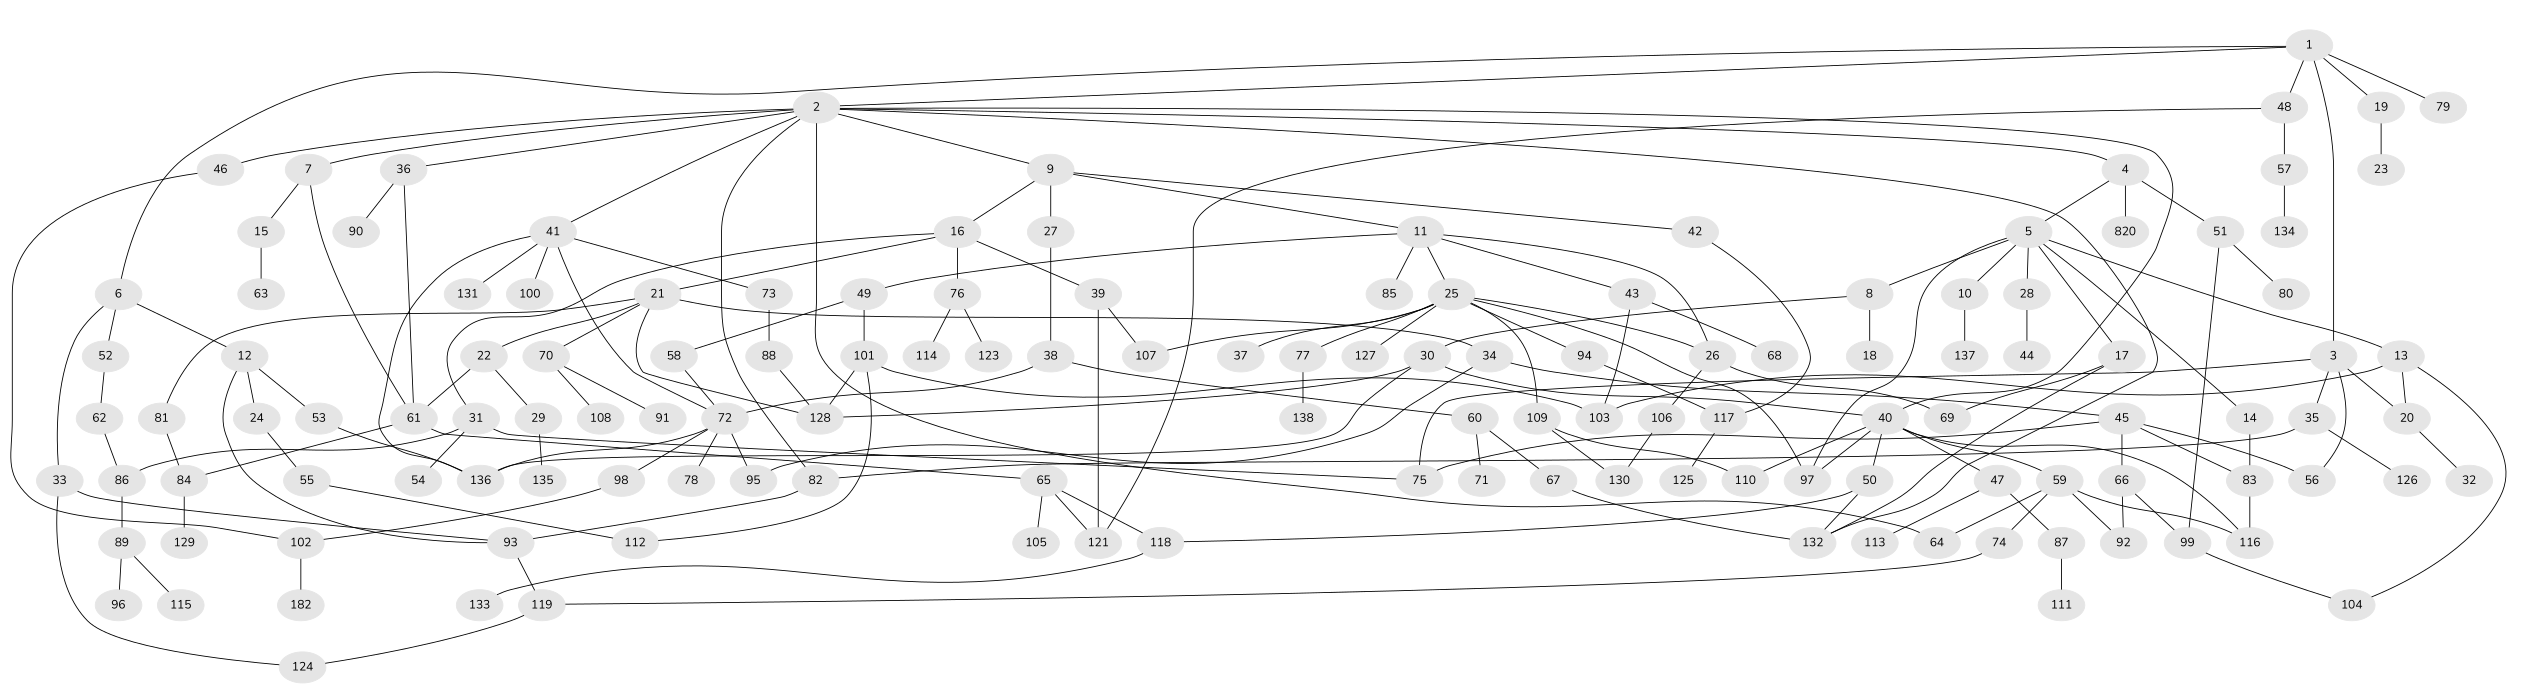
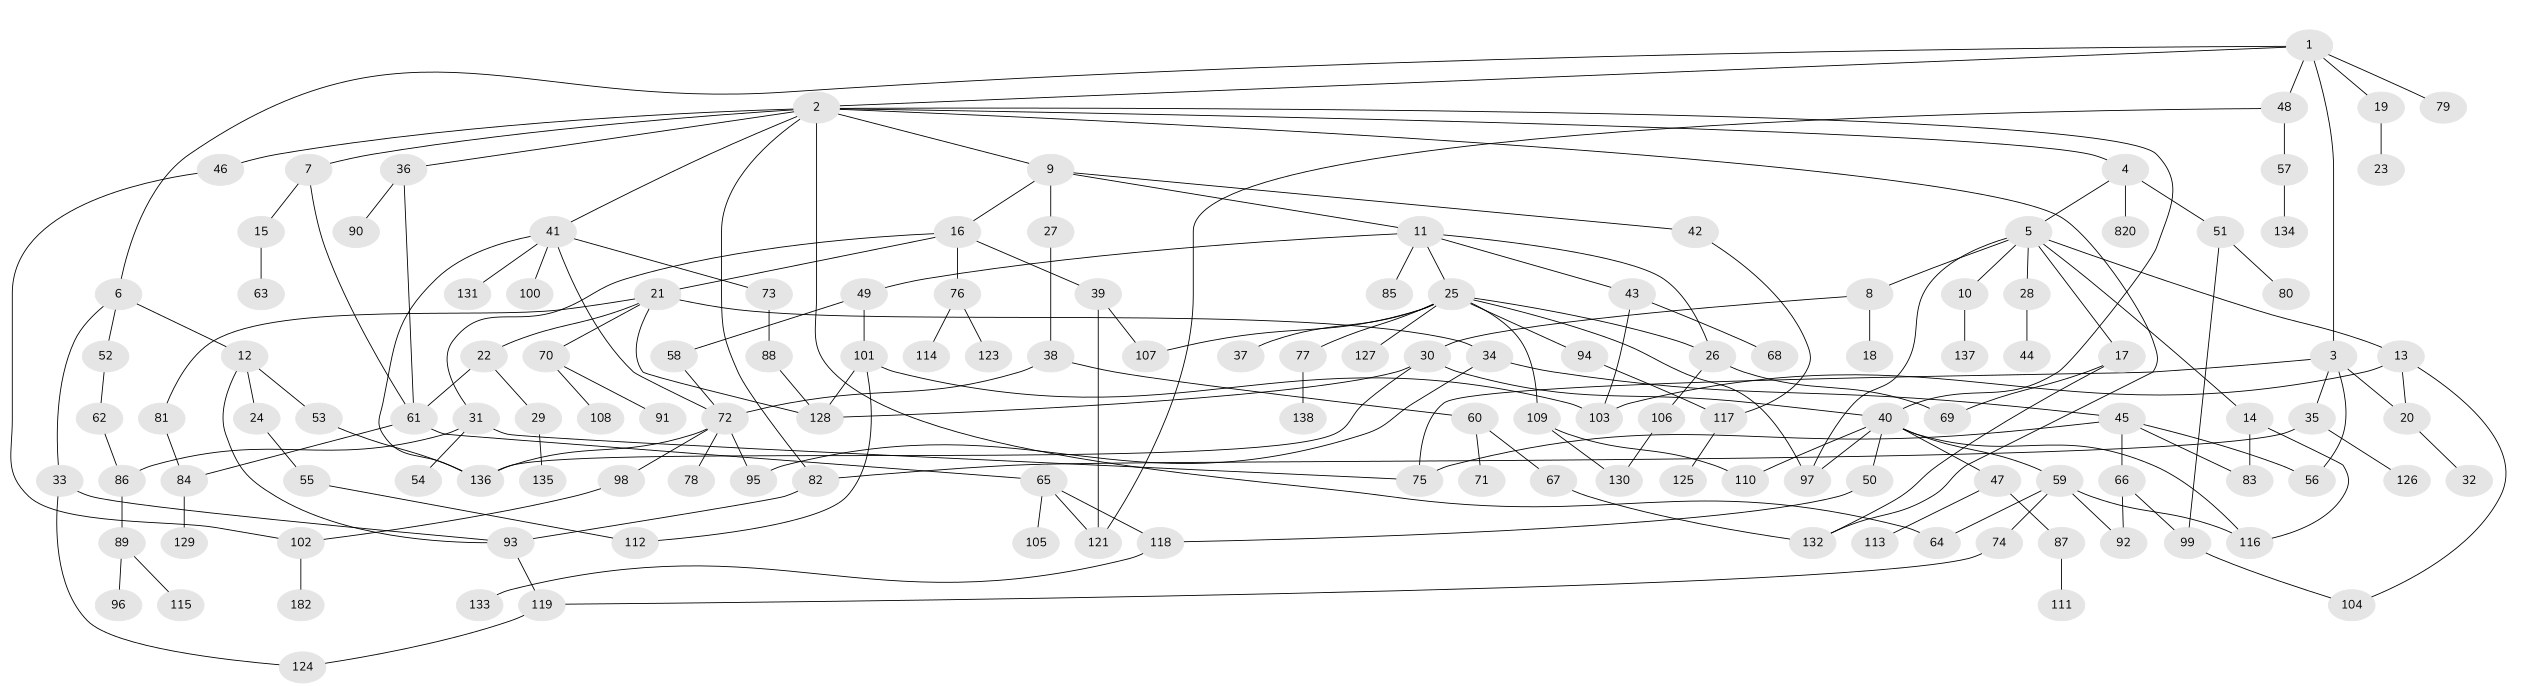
edge "50" -- "132": removed
edge "83" -- "116": now "14" -- "116"
